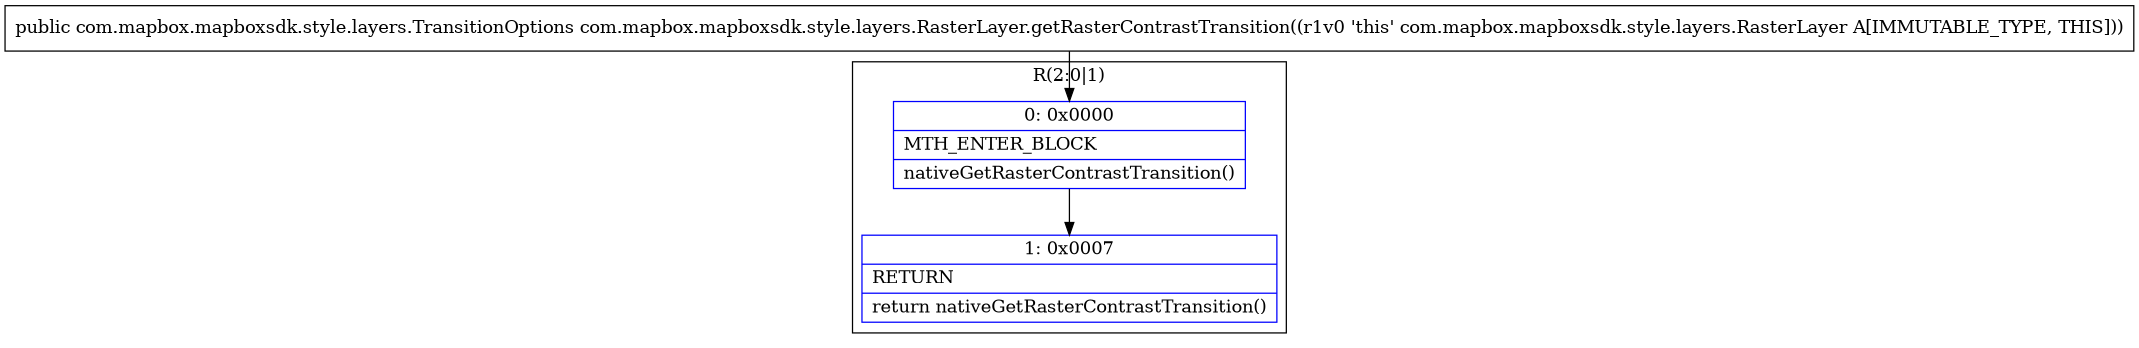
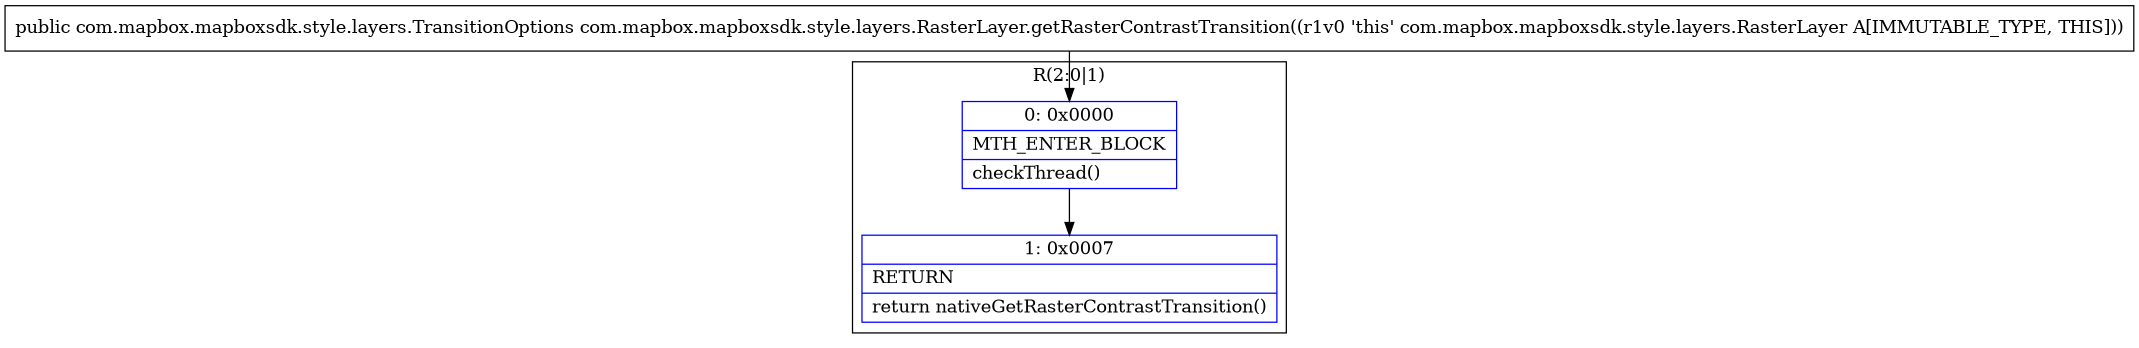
node "0: 0x0000": text "nativeGetRasterContrastTransition()" -> "checkThread()"
